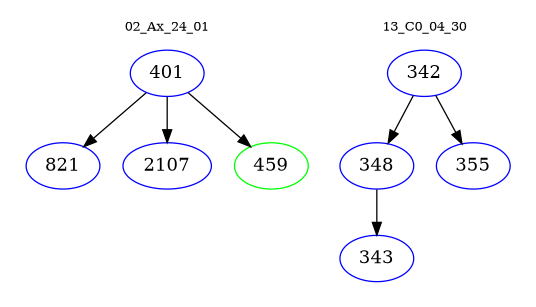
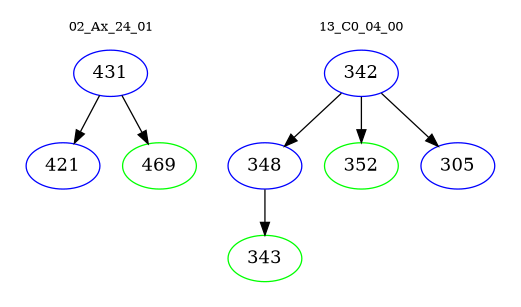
cluster "13_C0_04_30": label "13_C0_04_30" -> "13_C0_04_00"
node "401": label "401" -> "431"
node "821": label "821" -> "421"
node "2107": removed
node "459": label "459" -> "469"
node "352": added
node "355": label "355" -> "305"
node "343": color blue -> green
